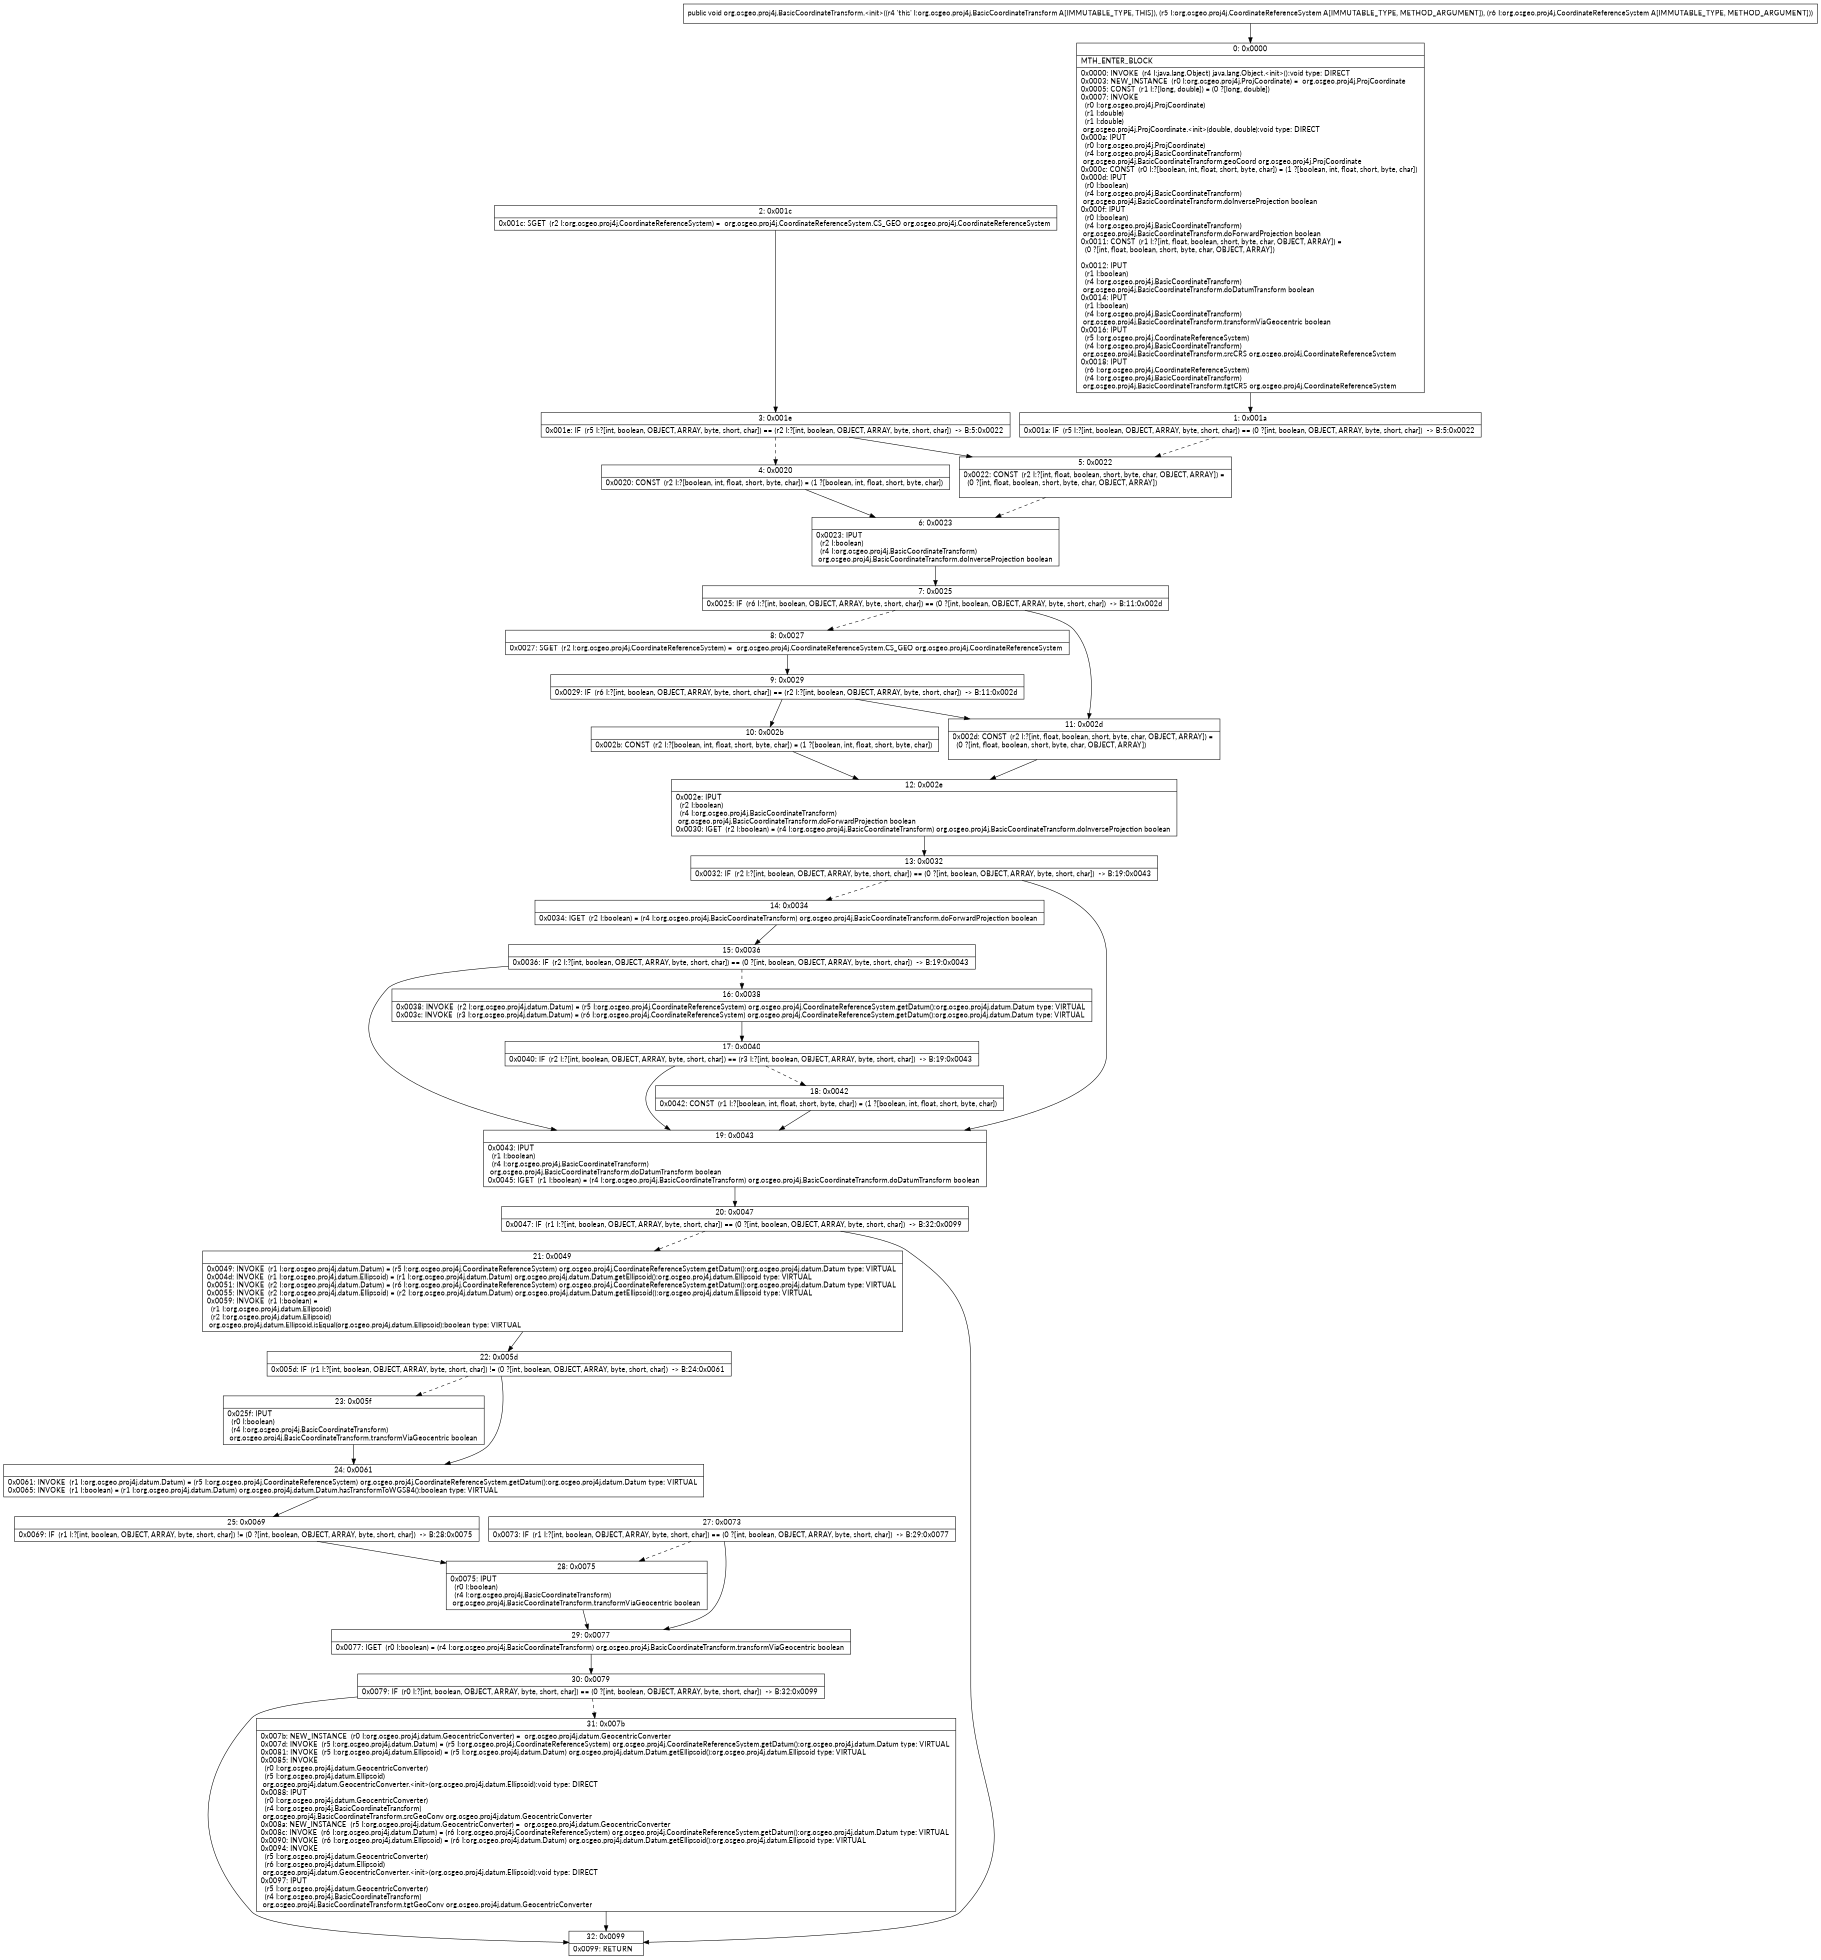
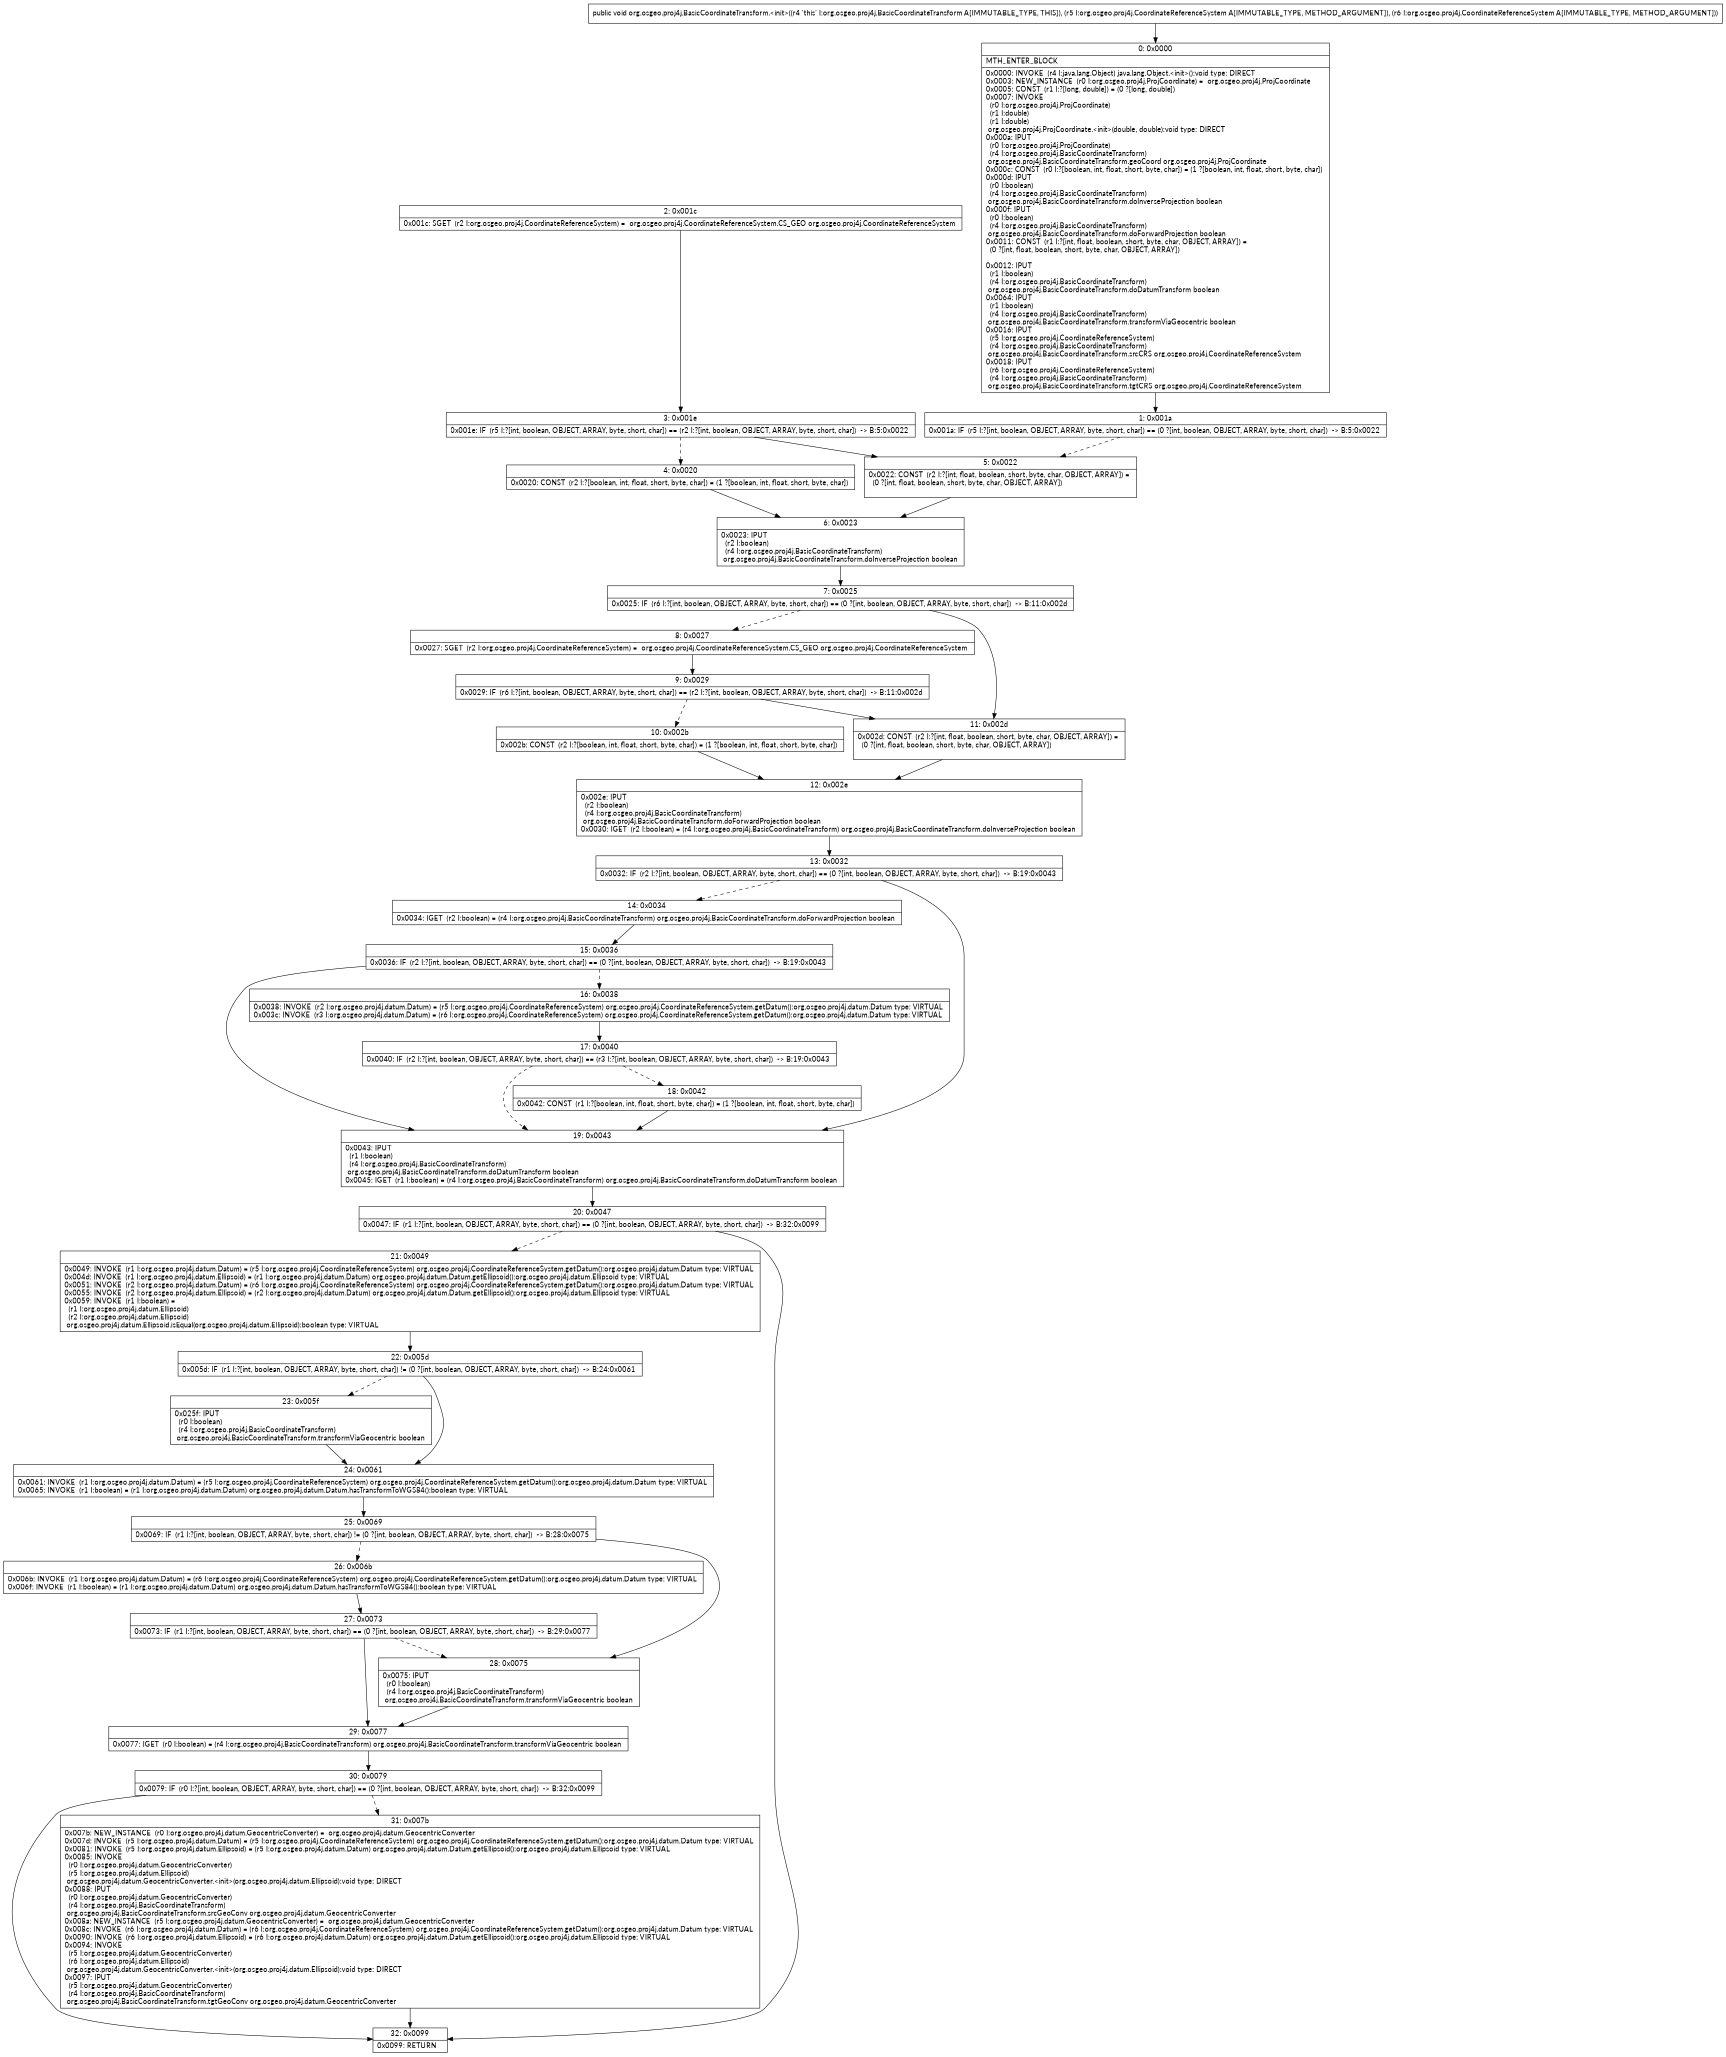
node "0: 0x0000": text "0x0014: IPUT" -> "0x0064: IPUT"
edge "5: 0x0022" -> "6: 0x0023": style dashed -> solid
edge "9: 0x0029" -> "10: 0x002b": style solid -> dashed
edge "17: 0x0040" -> "19: 0x0043": style solid -> dashed
node "26: 0x006b": added
